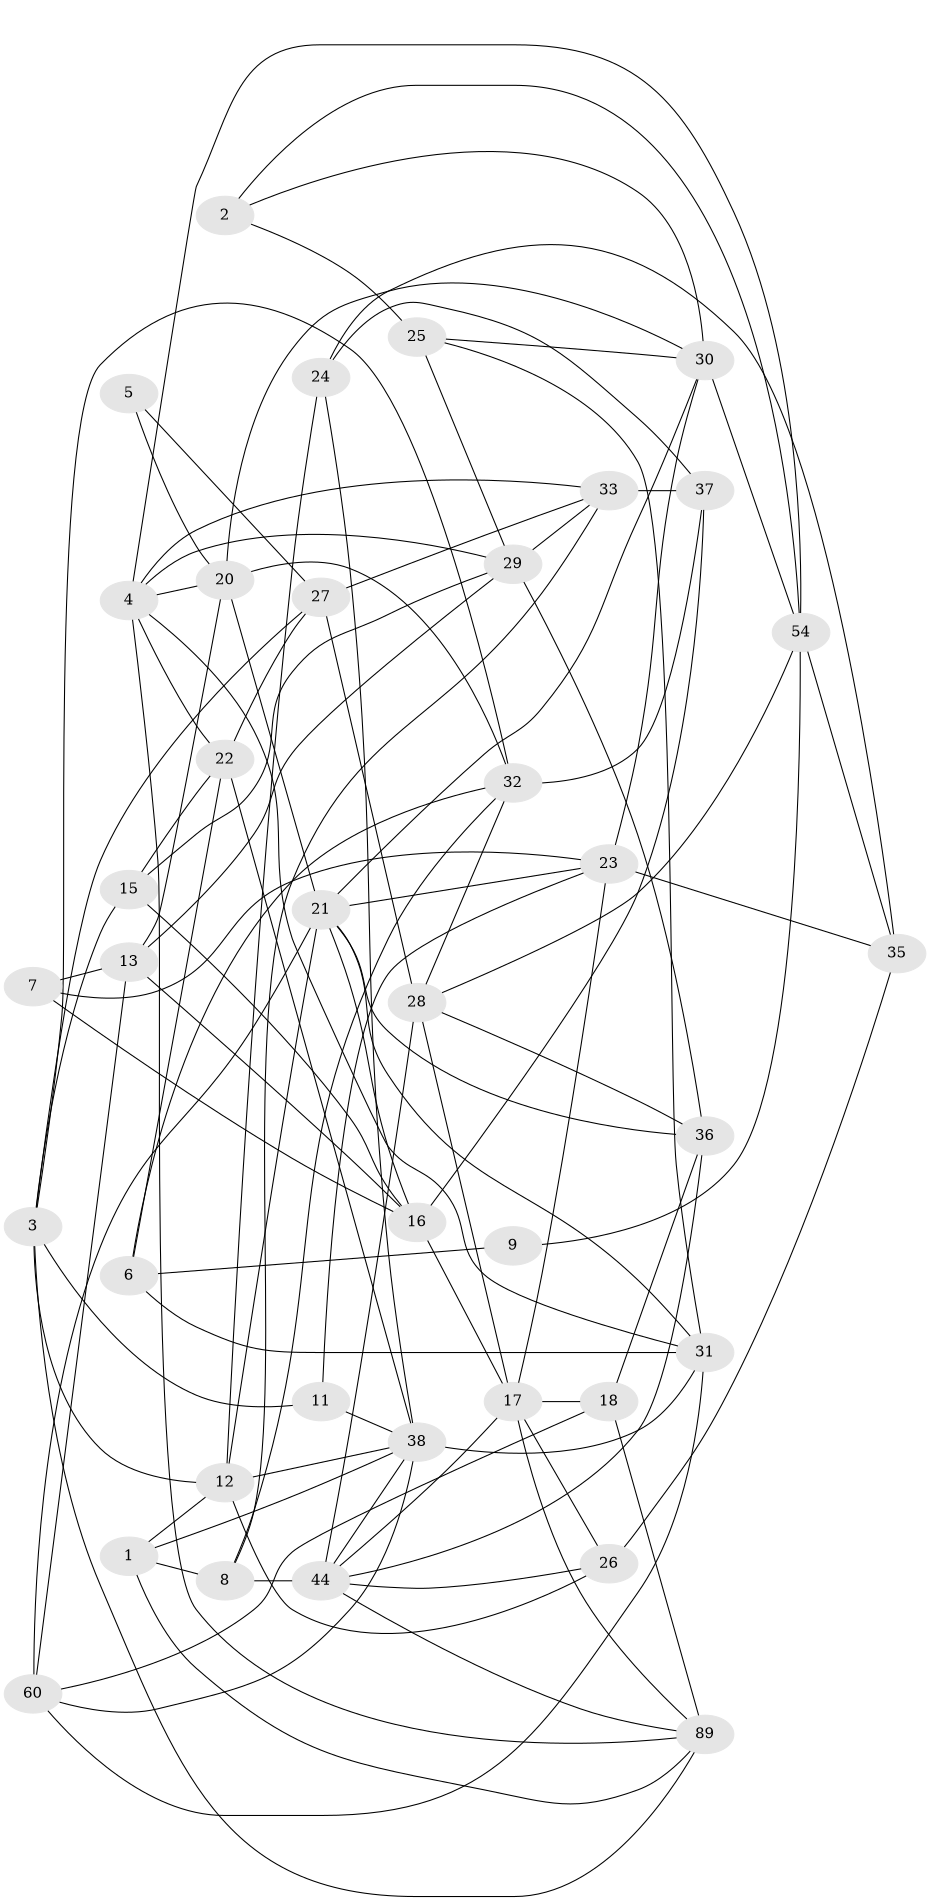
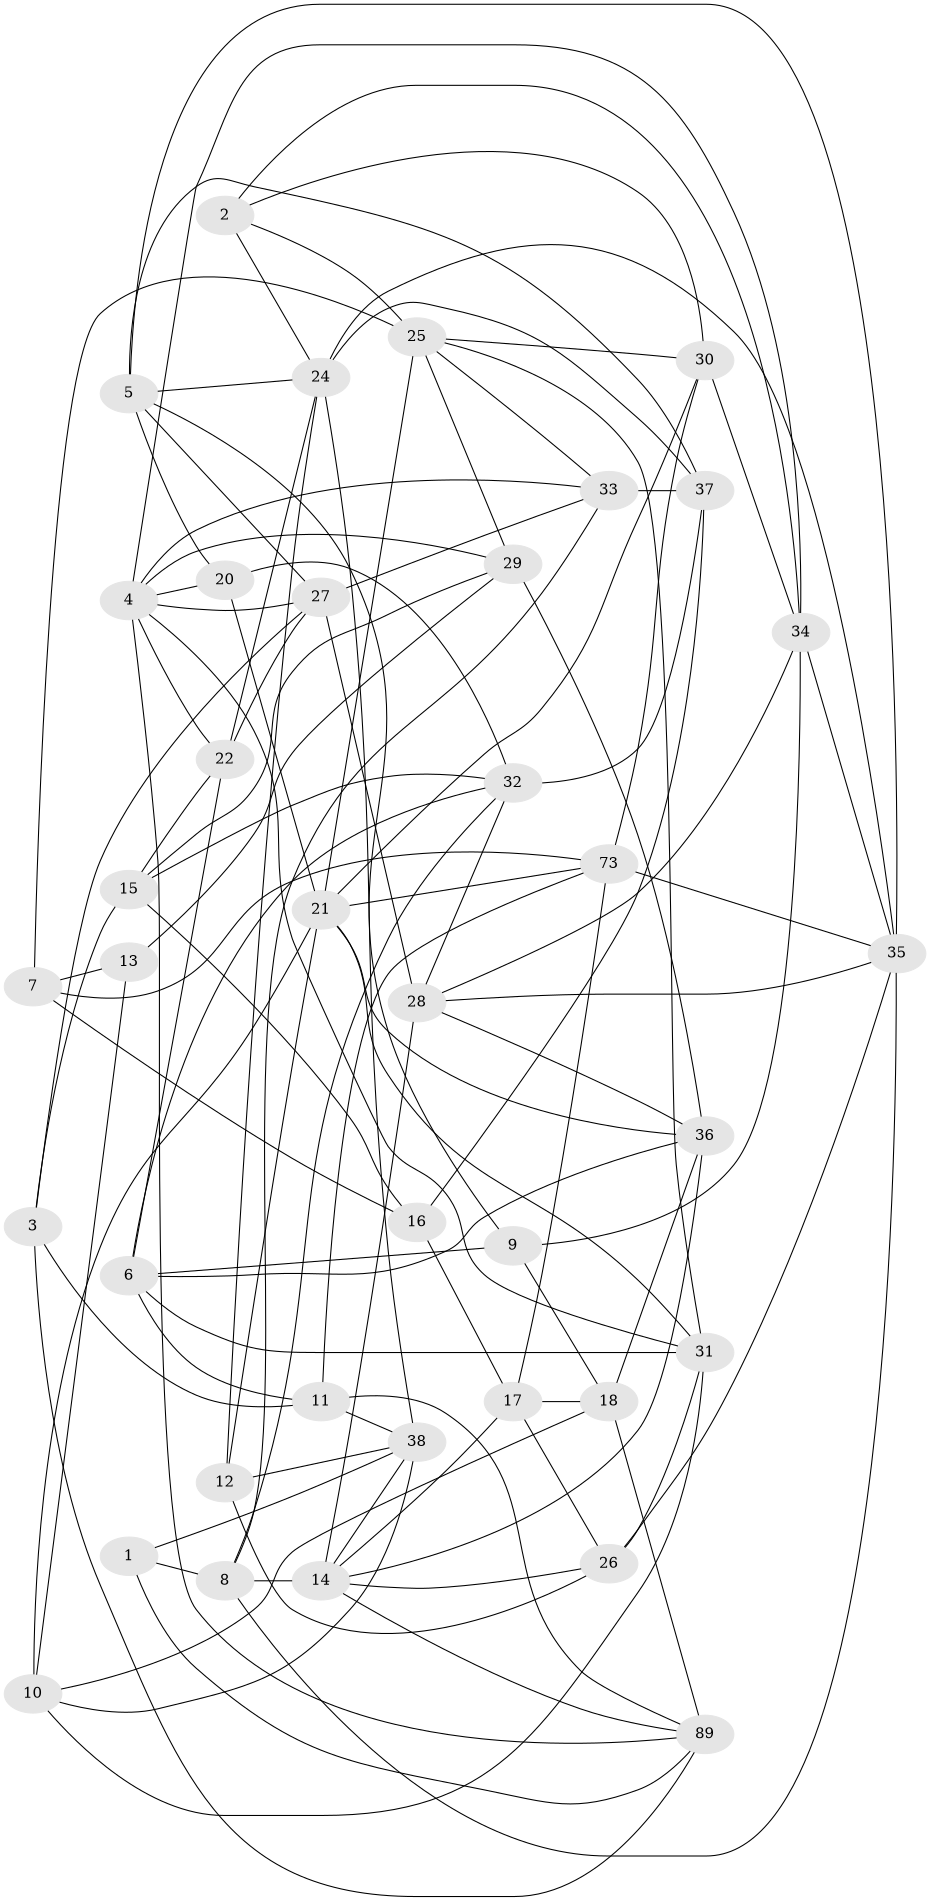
edge "5" -- "35": added
edge "5" -- "37": added
edge "2" -- "24": added
edge "30" -- "20": removed
edge "24" -- "5": added
edge "32" -- "3": now "32" -- "15"
edge "25" -- "7": added
edge "33" -- "29": now "33" -- "25"
edge "27" -- "4": added
node "54": label "54" -> "34"
edge "5" -- "9": added
edge "20" -- "13": removed
node "23": label "23" -> "73"
edge "21" -- "16": now "21" -- "25"
edge "13" -- "16": removed
edge "22" -- "38": now "22" -- "24"
edge "28" -- "17": now "28" -- "35"
edge "36" -- "6": added
edge "9" -- "18": added
edge "6" -- "11": added
edge "3" -- "12": removed
edge "31" -- "38": now "31" -- "26"
edge "12" -- "1": removed
node "44": label "44" -> "14"
edge "17" -- "89": now "11" -- "89"
node "60": label "60" -> "10"
edge "35" -- "8": added
